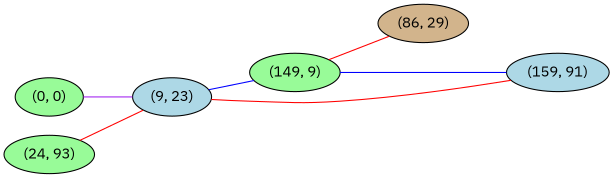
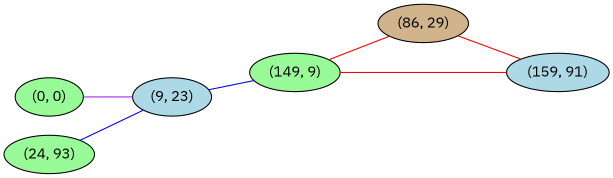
edge "(149, 9)" -- "(159, 91)": color blue -> red
edge "(159, 91)" -- "(9, 23)": now "(159, 91)" -- "(86, 29)"
edge "(9, 23)" -- "(24, 93)": color red -> blue
